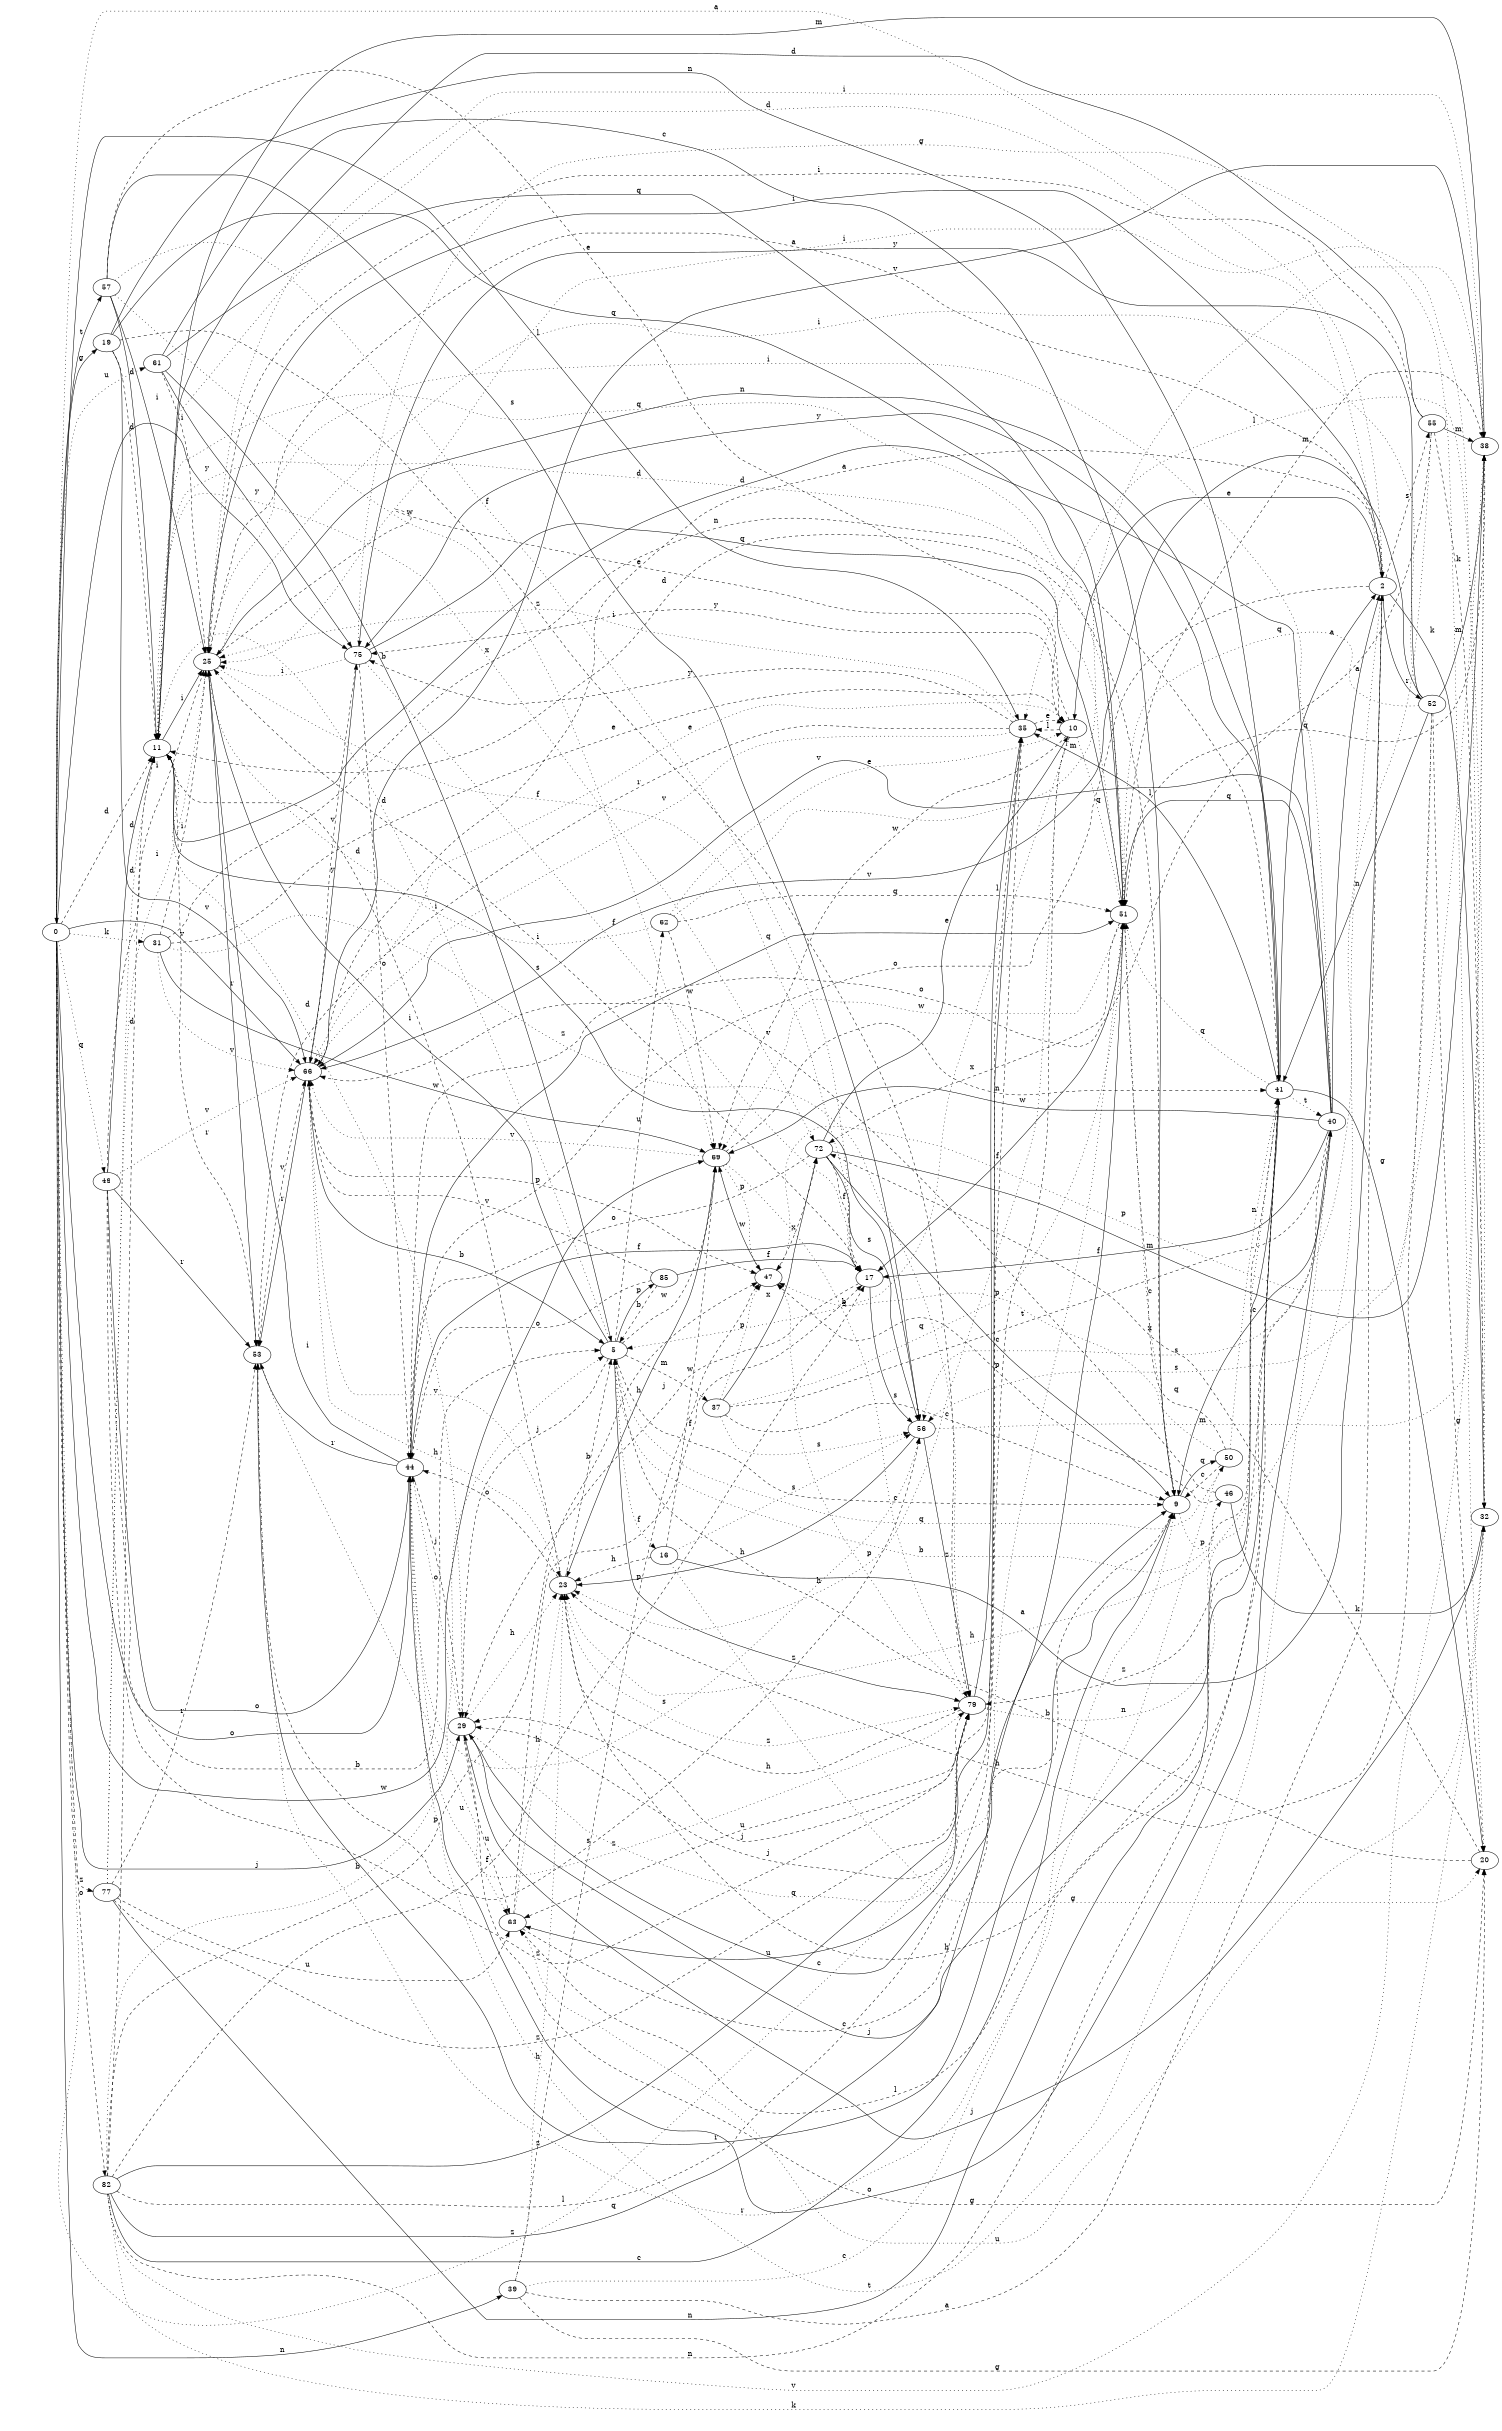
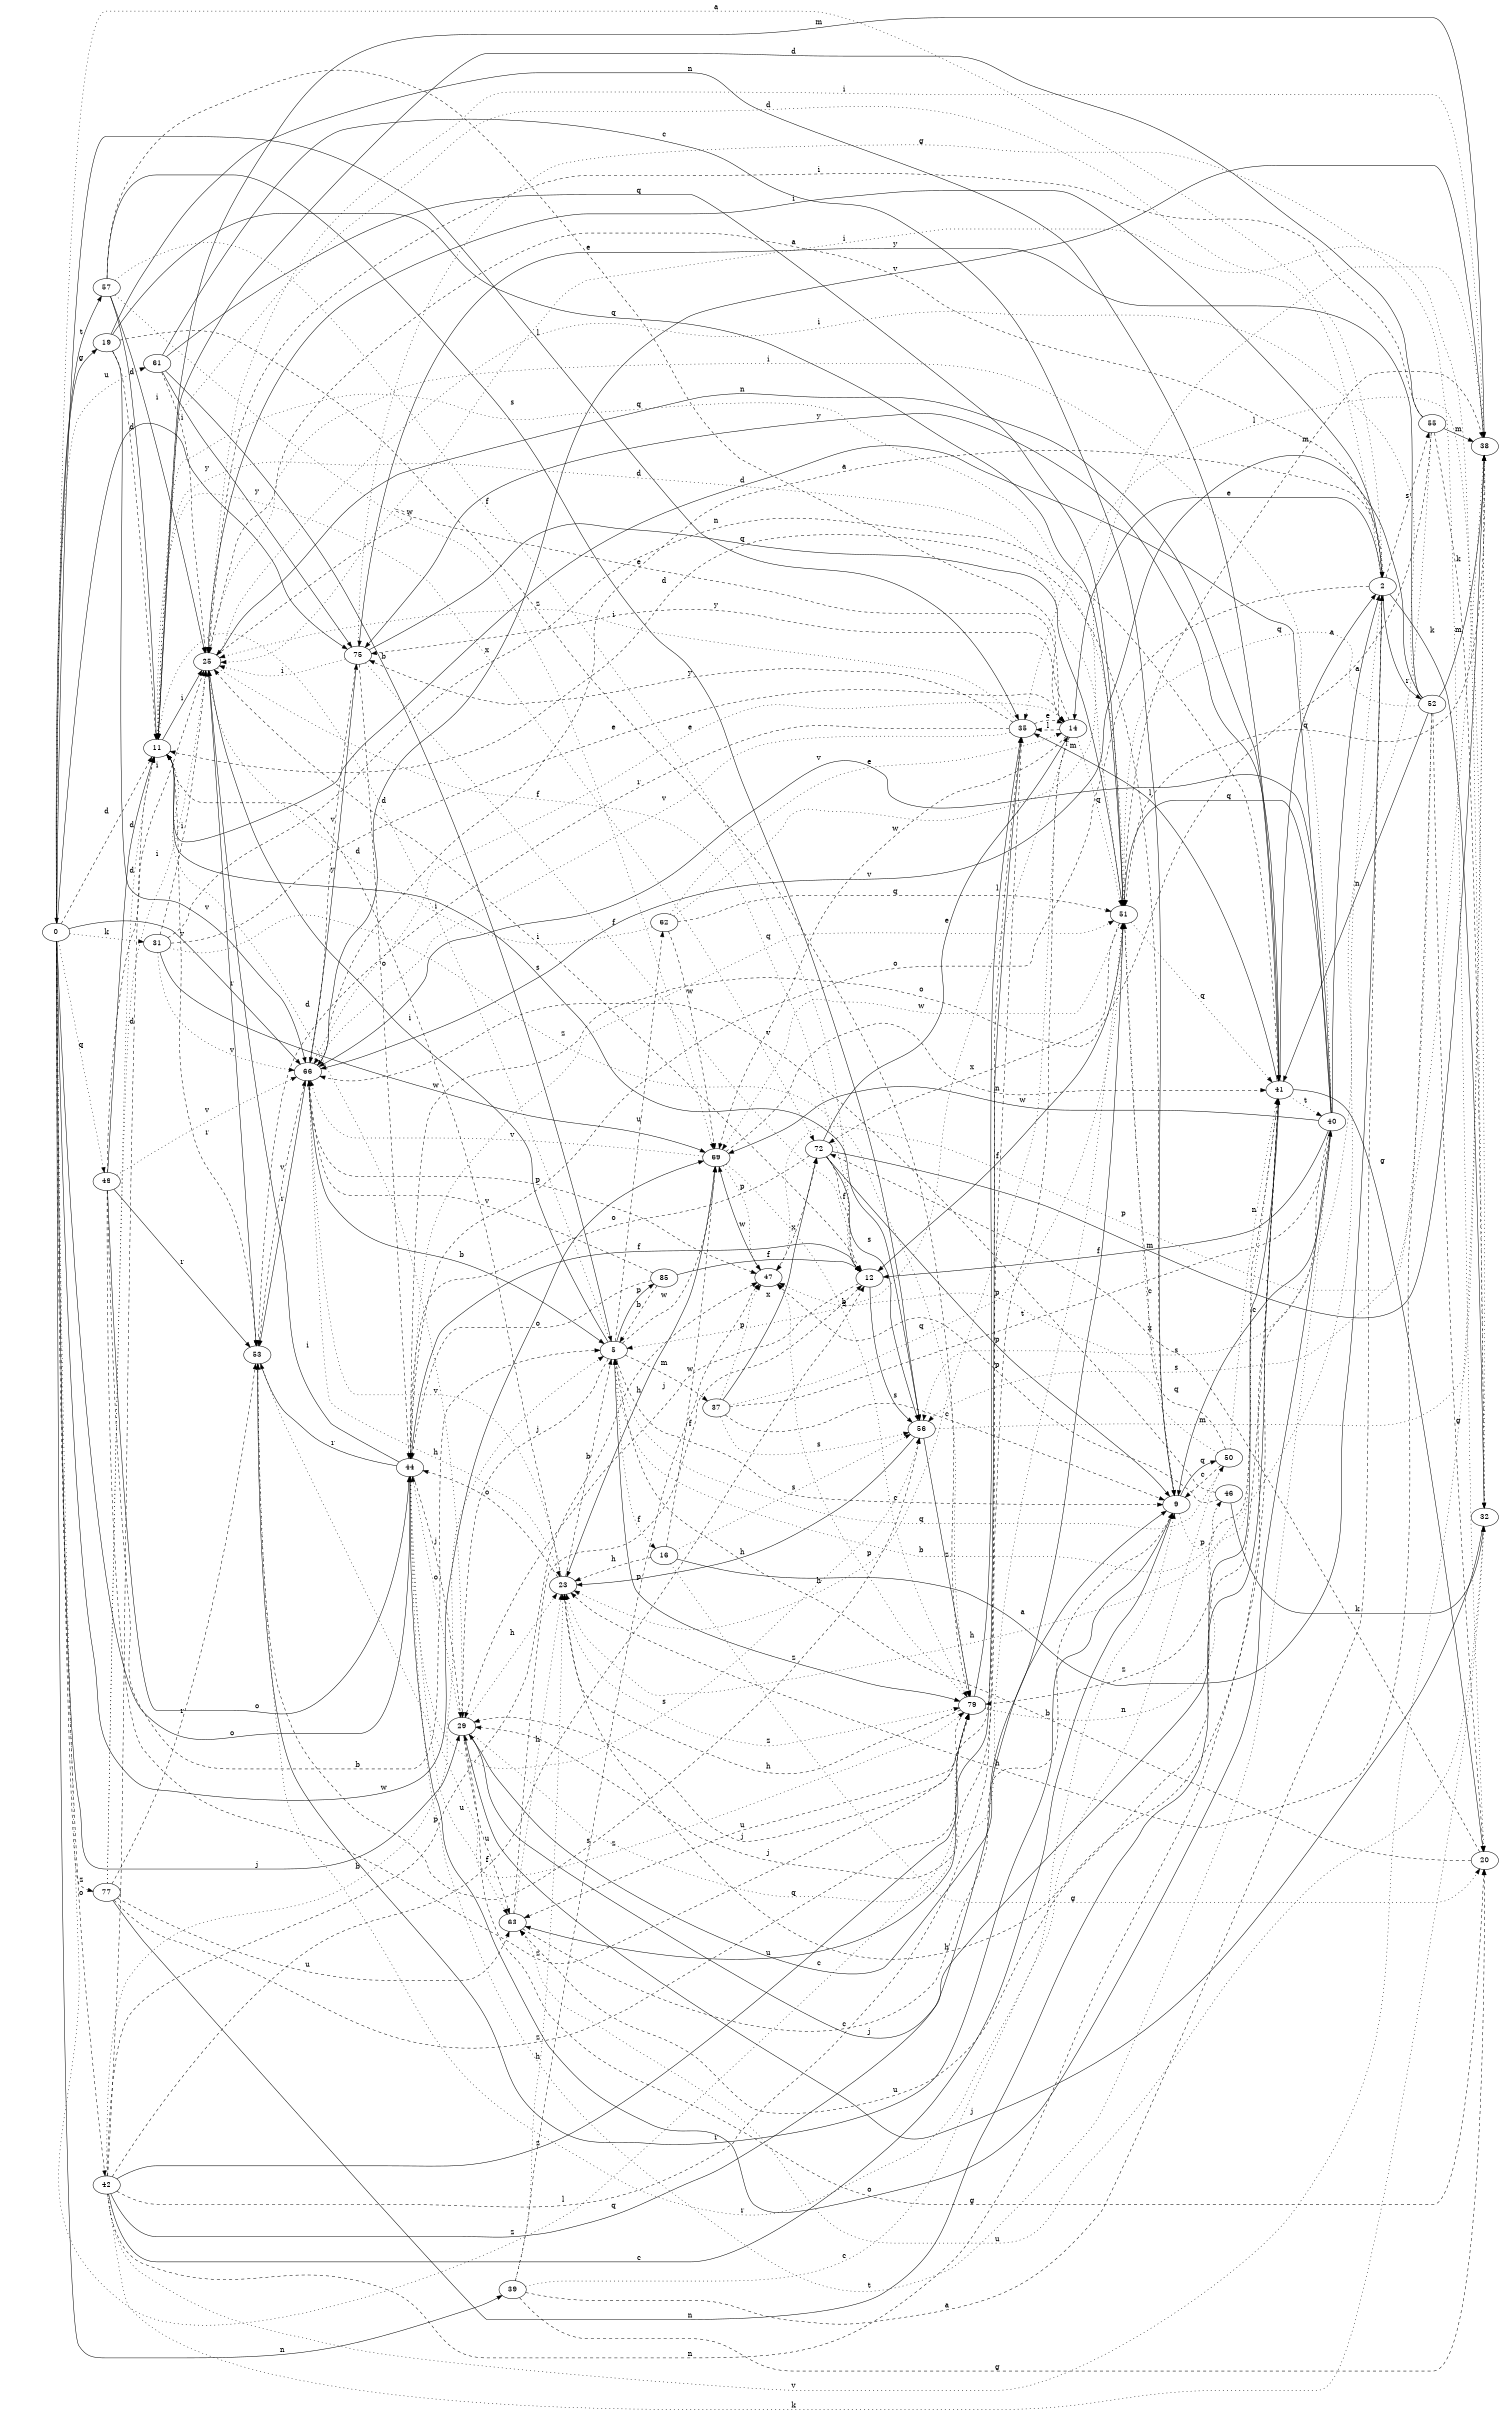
node "10": label "10" -> "14"
edge "41" -> "51": reversed
edge "44" -> "51": style solid -> dotted
node "17": label "17" -> "12"
edge "72" -> "9": label "c" -> "p"
edge "41" -> "63": label "l" -> "u"
node "82": label "82" -> "42"
